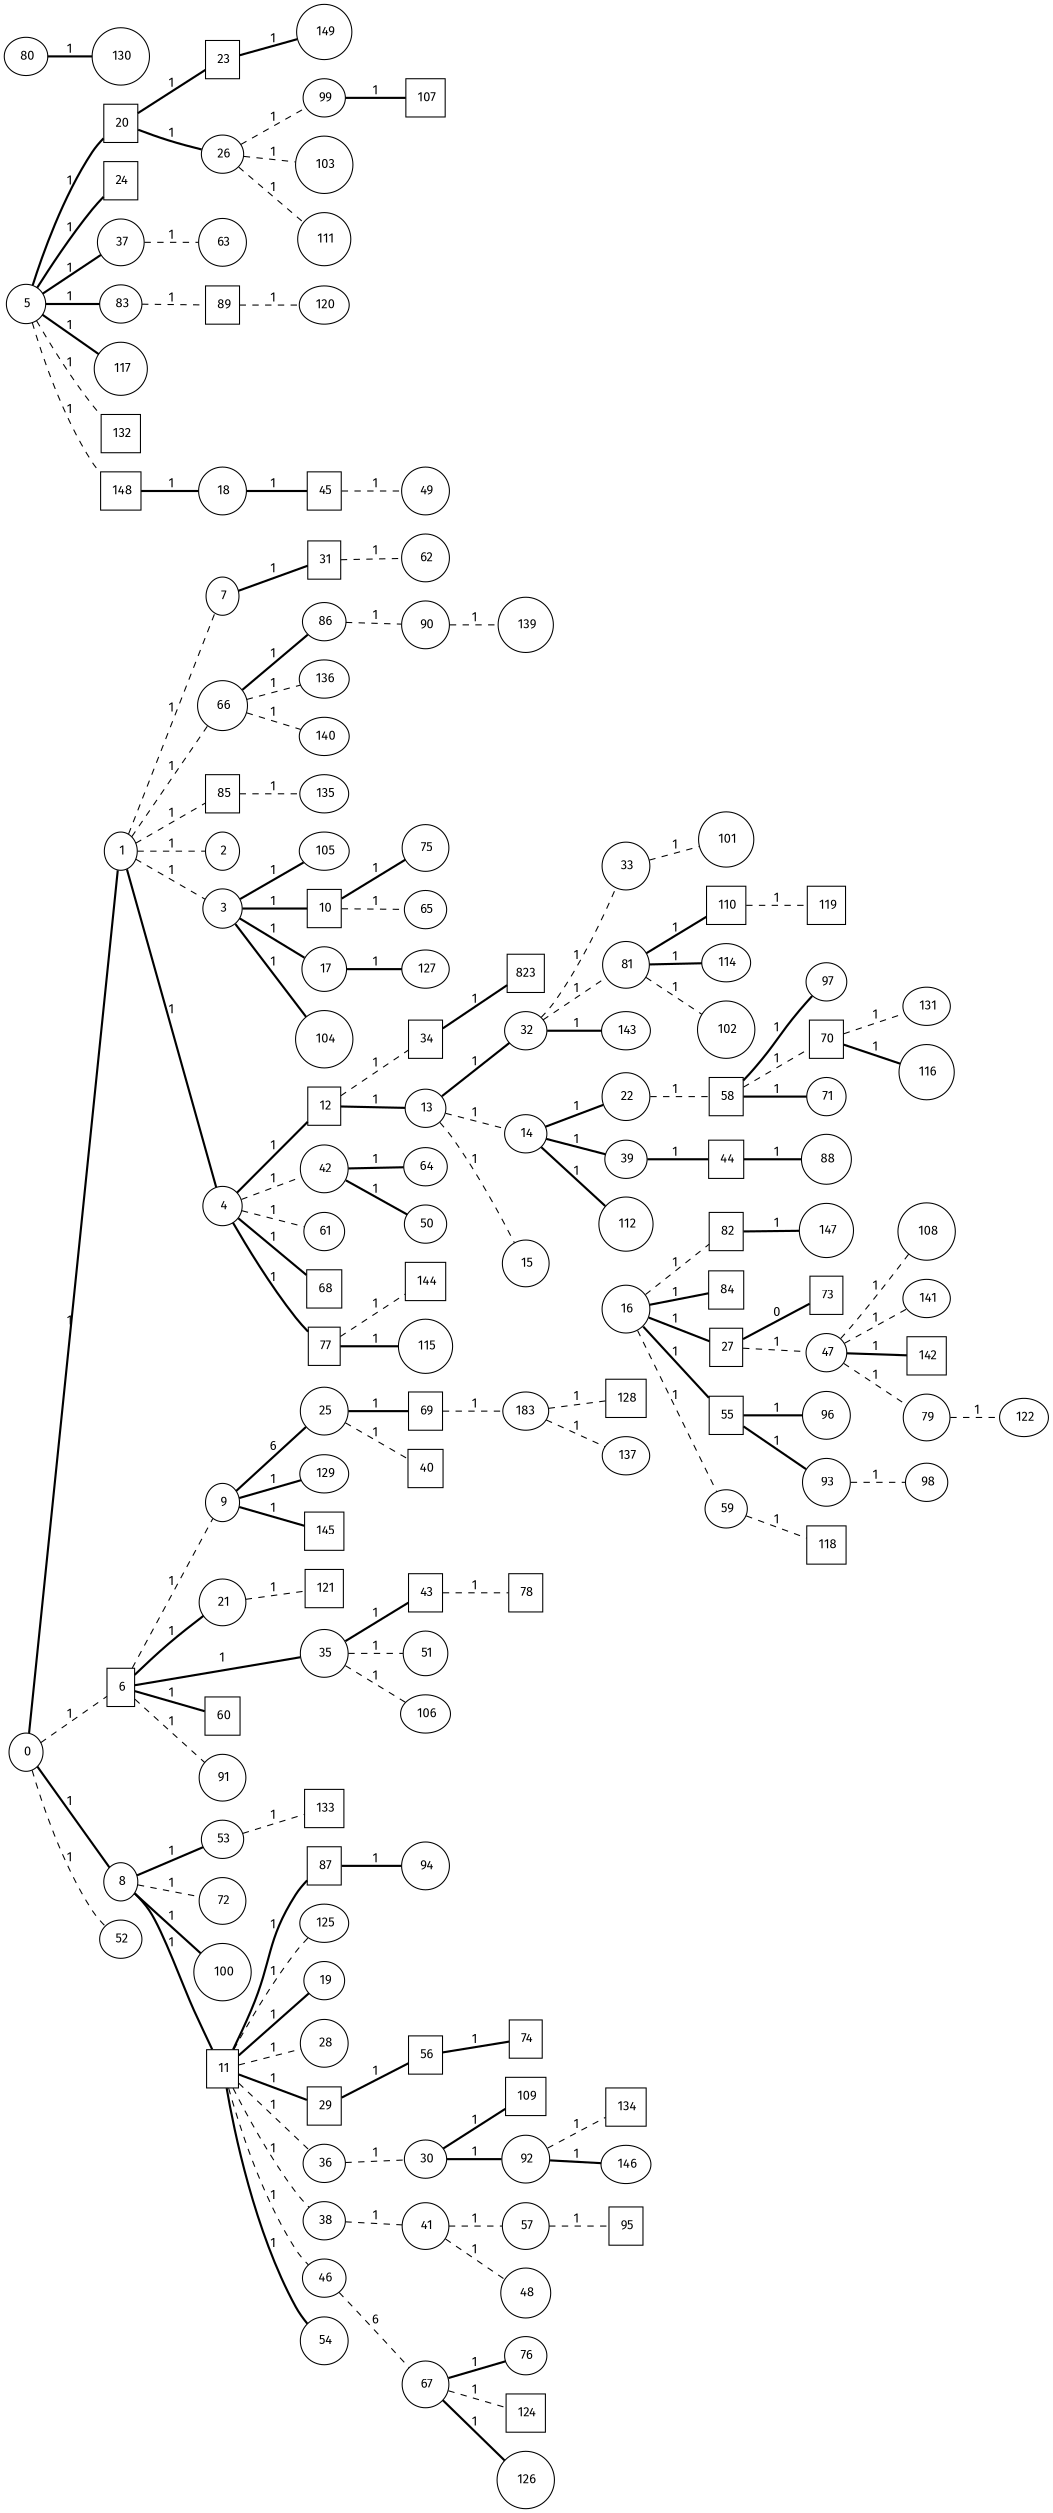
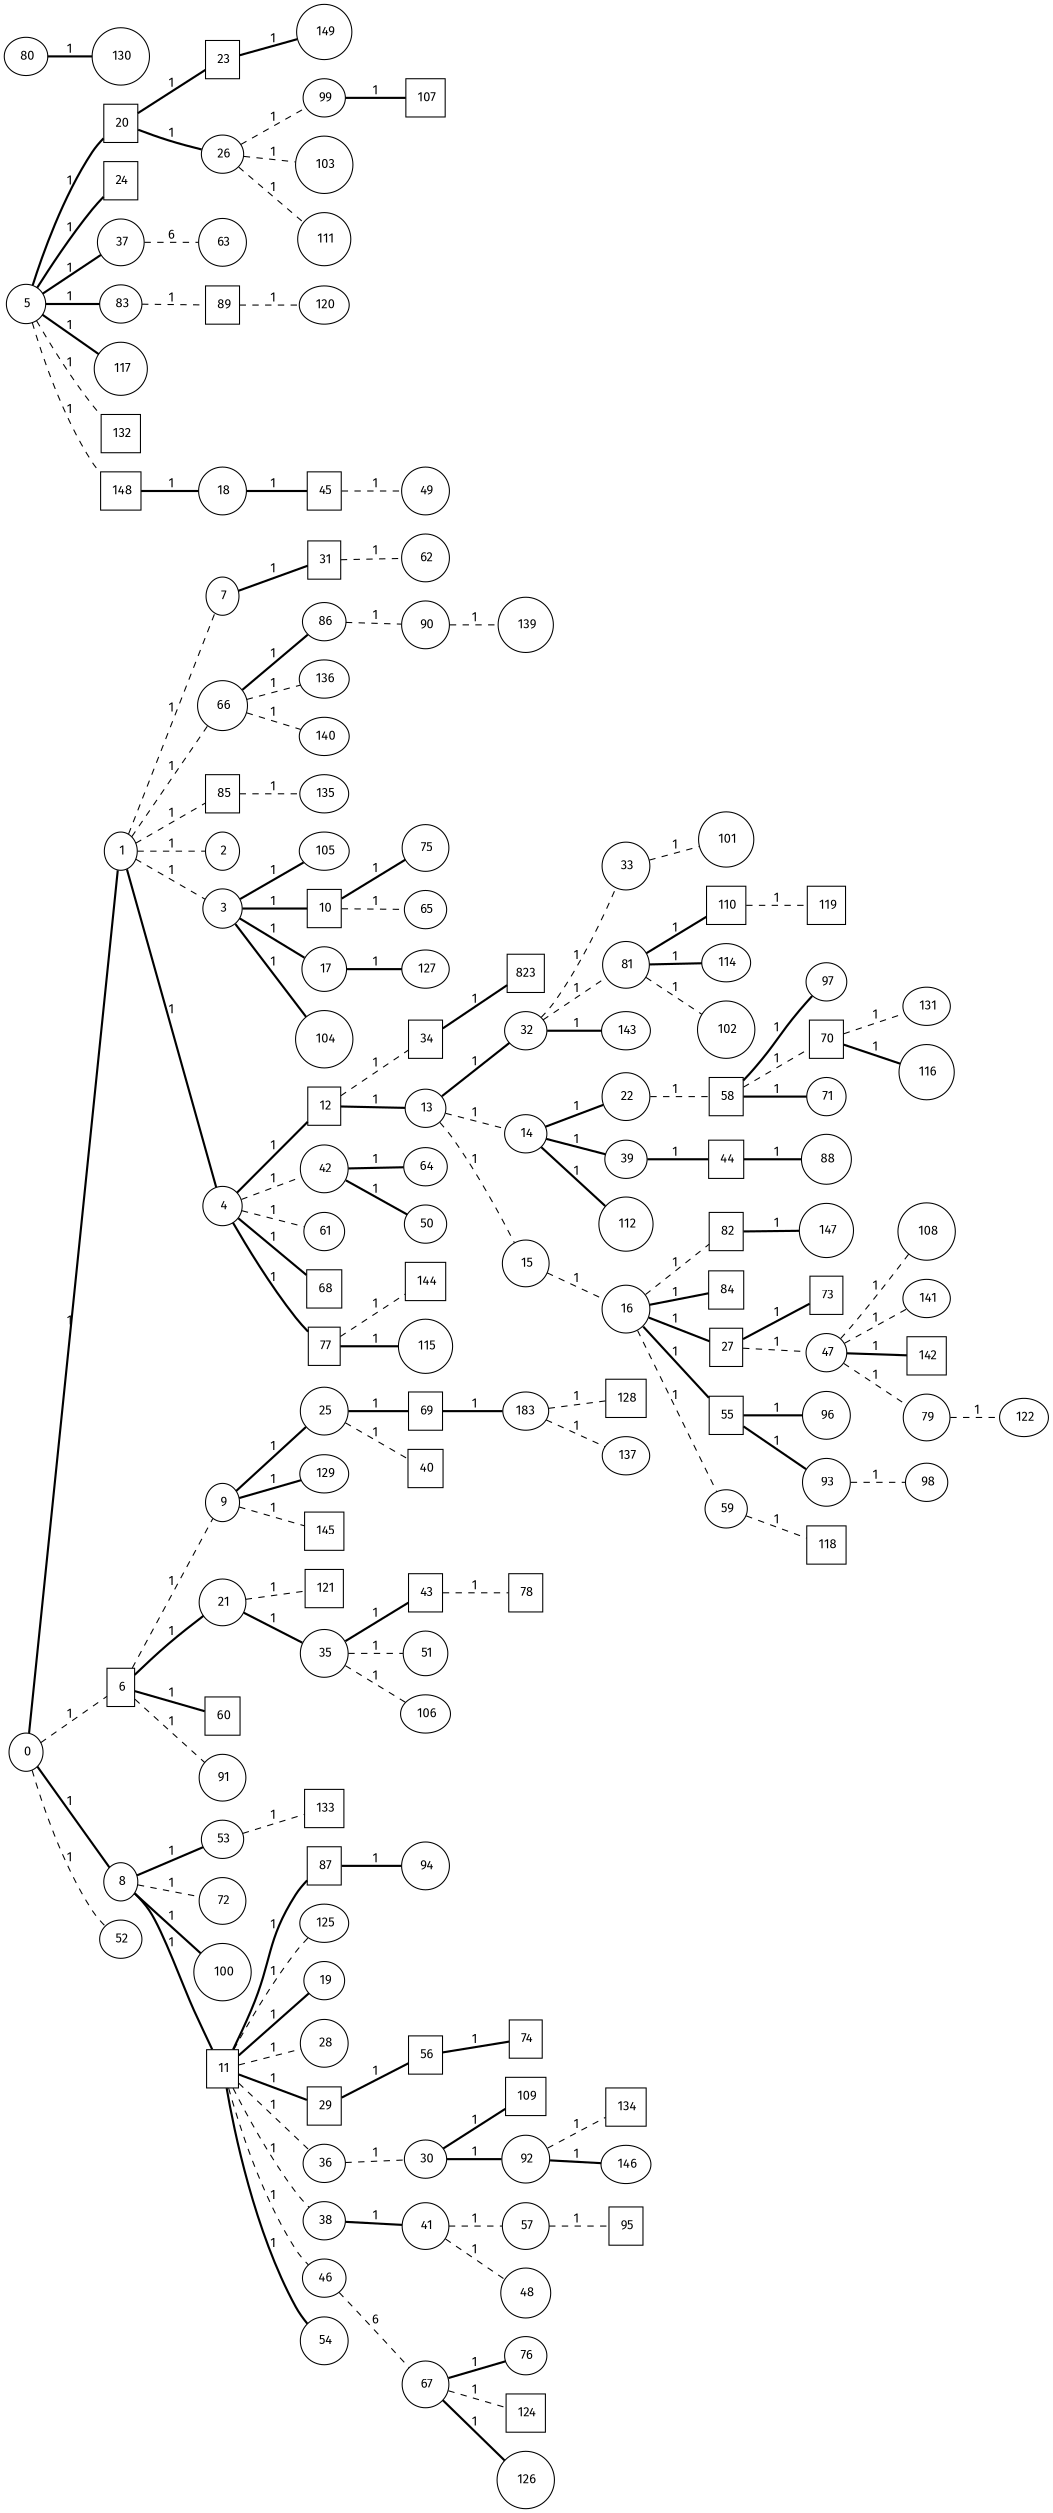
edge "37" -- "63": label "1" -> "6"
edge "15" -- "16": added, label "1"
edge "73" -- "27": label "0" -> "1"
edge "69" -- "183": style dashed -> bold
edge "25" -- "9": label "6" -> "1"
edge "9" -- "145": style bold -> dashed
edge "35" -- "6": now "35" -- "21"
edge "38" -- "41": style dashed -> bold
